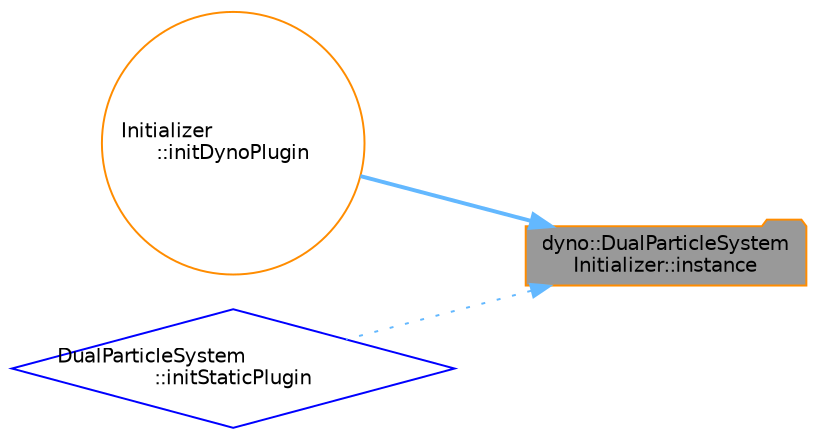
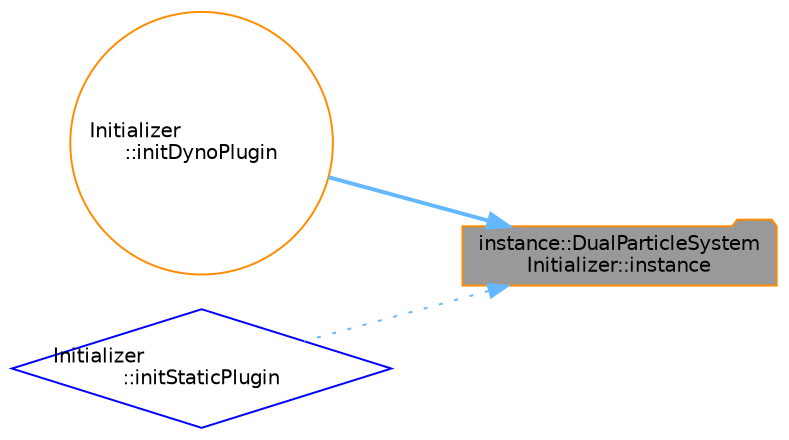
node "dyno::DualParticleSystem Initializer::instance": label "dyno::DualParticleSystem Initializer::instance" -> "instance::DualParticleSystem Initializer::instance"
node "DualParticleSystem ::initStaticPlugin": label "DualParticleSystem ::initStaticPlugin" -> "Initializer ::initStaticPlugin"
